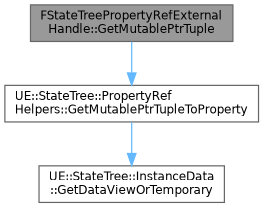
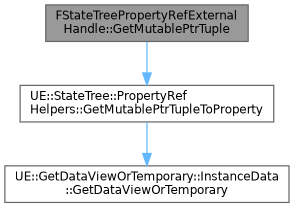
node "UE::StateTree::InstanceData ::GetDataViewOrTemporary": label "UE::StateTree::InstanceData ::GetDataViewOrTemporary" -> "UE::GetDataViewOrTemporary::InstanceData ::GetDataViewOrTemporary"
